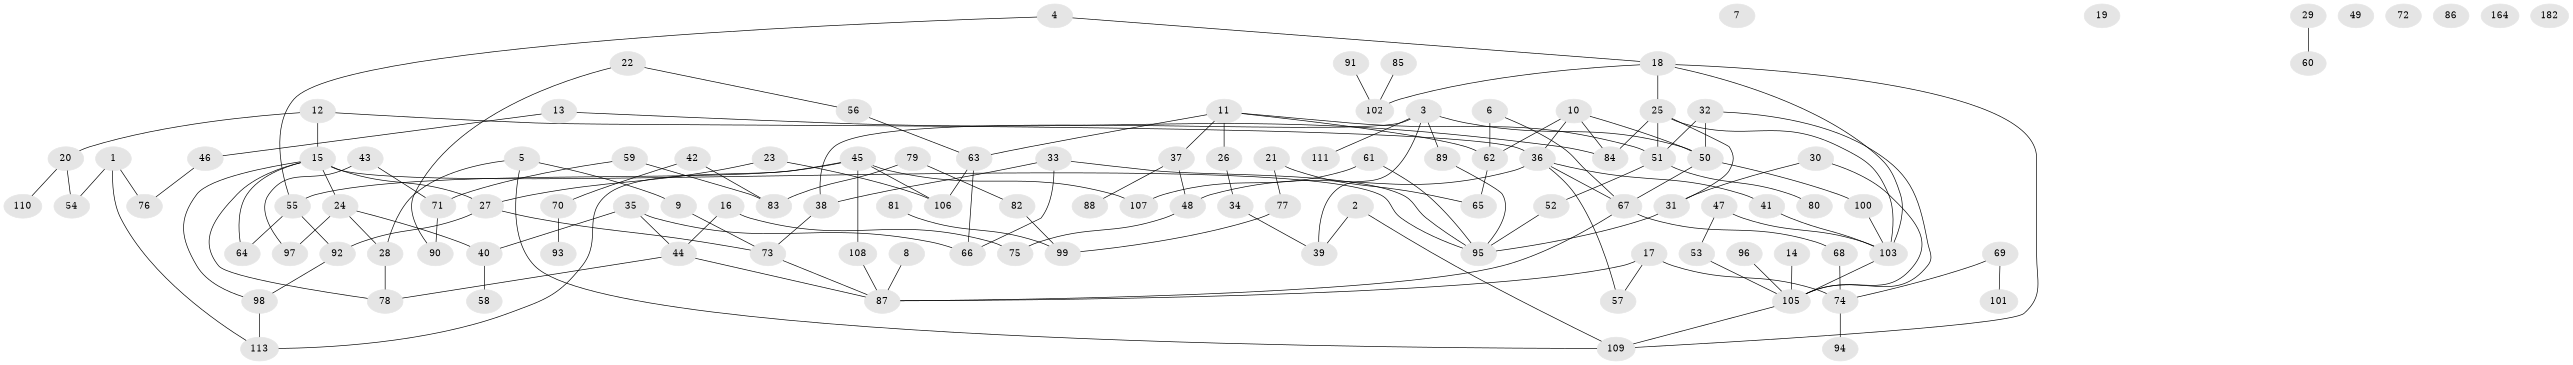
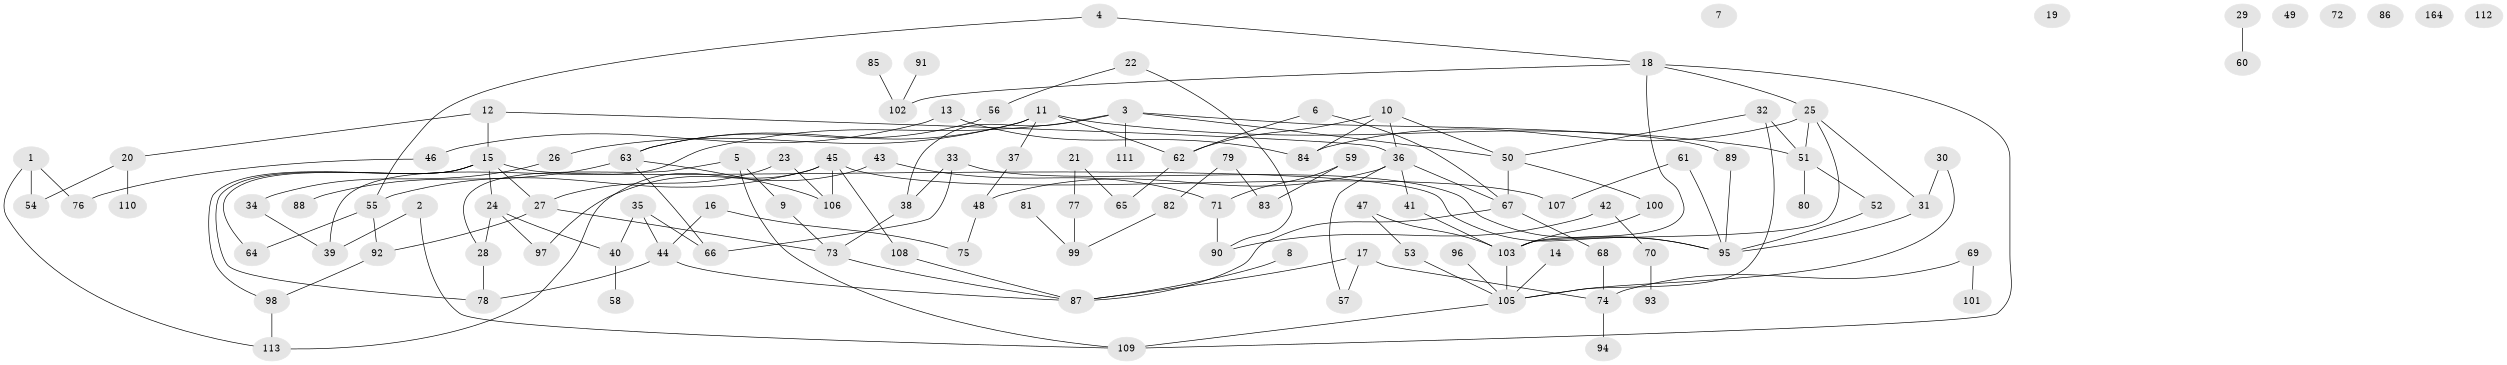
node "182": label "182" -> "112"
edge "42" -- "83": now "42" -- "90"
edge "37" -- "88": now "63" -- "88"
